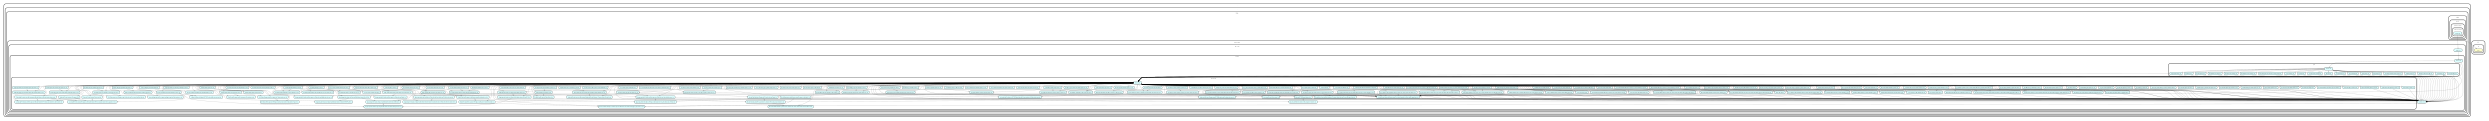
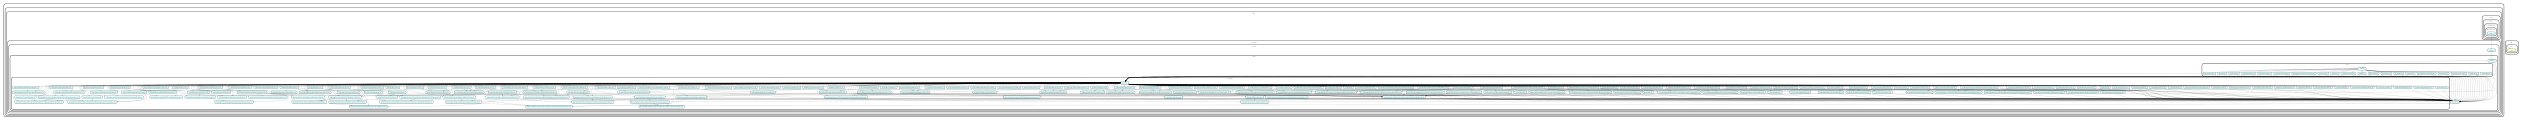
node "ImportAggregateResponseAggregates.ts": removed
